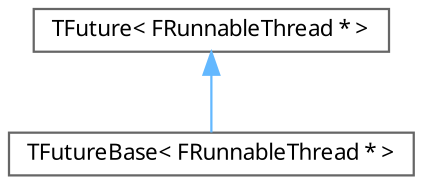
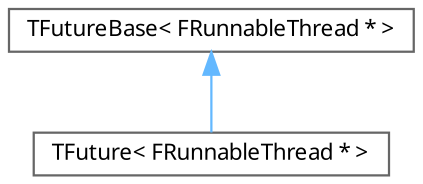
edge "TFutureBase< FRunnableThread * >" -> "TFuture< FRunnableThread * >": reversed
